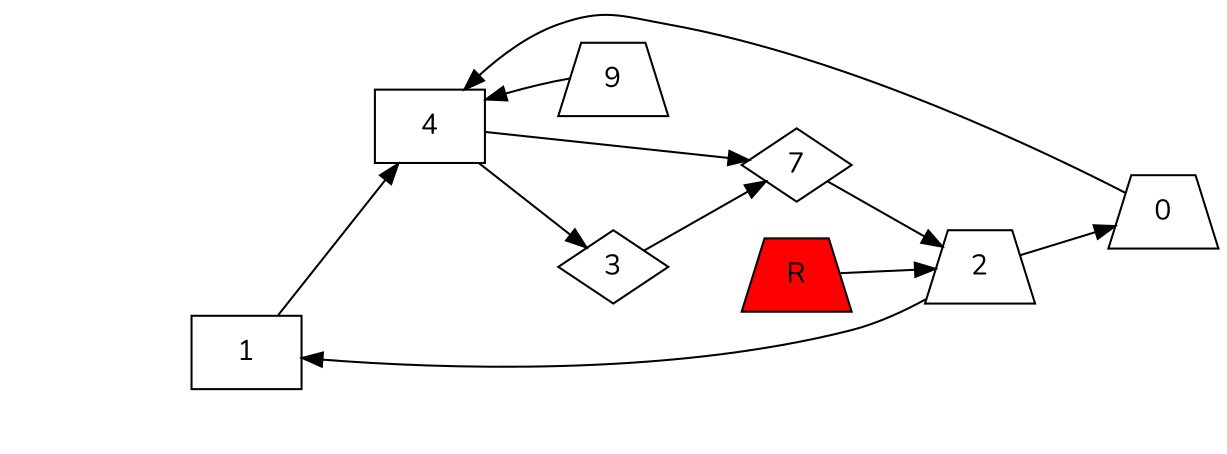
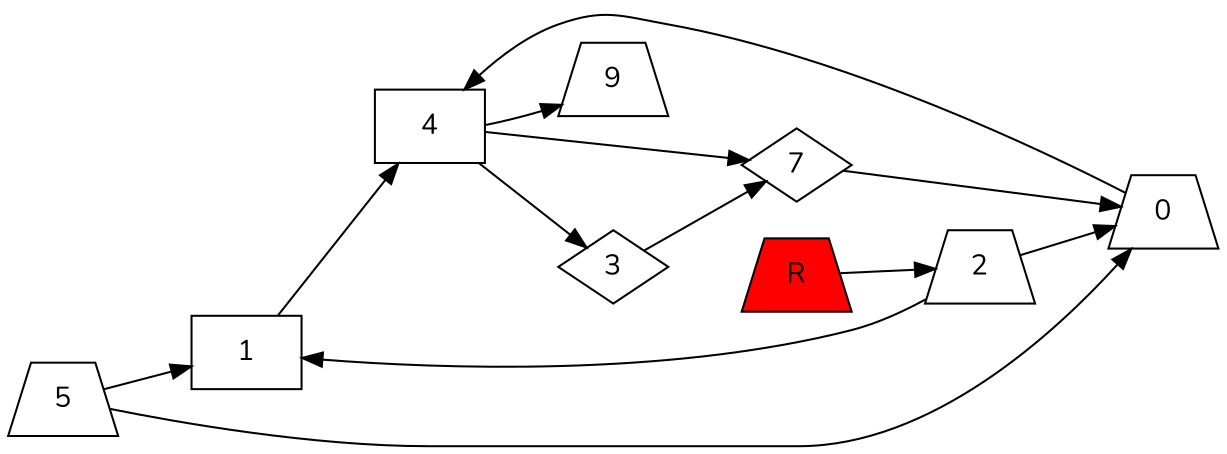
edge "9" -> "4": reversed
edge "7" -> "2": now "7" -> "0"
node "5": added
